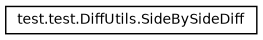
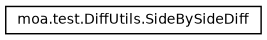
node "test.test.DiffUtils.SideBySideDiff": label "test.test.DiffUtils.SideBySideDiff" -> "moa.test.DiffUtils.SideBySideDiff"
